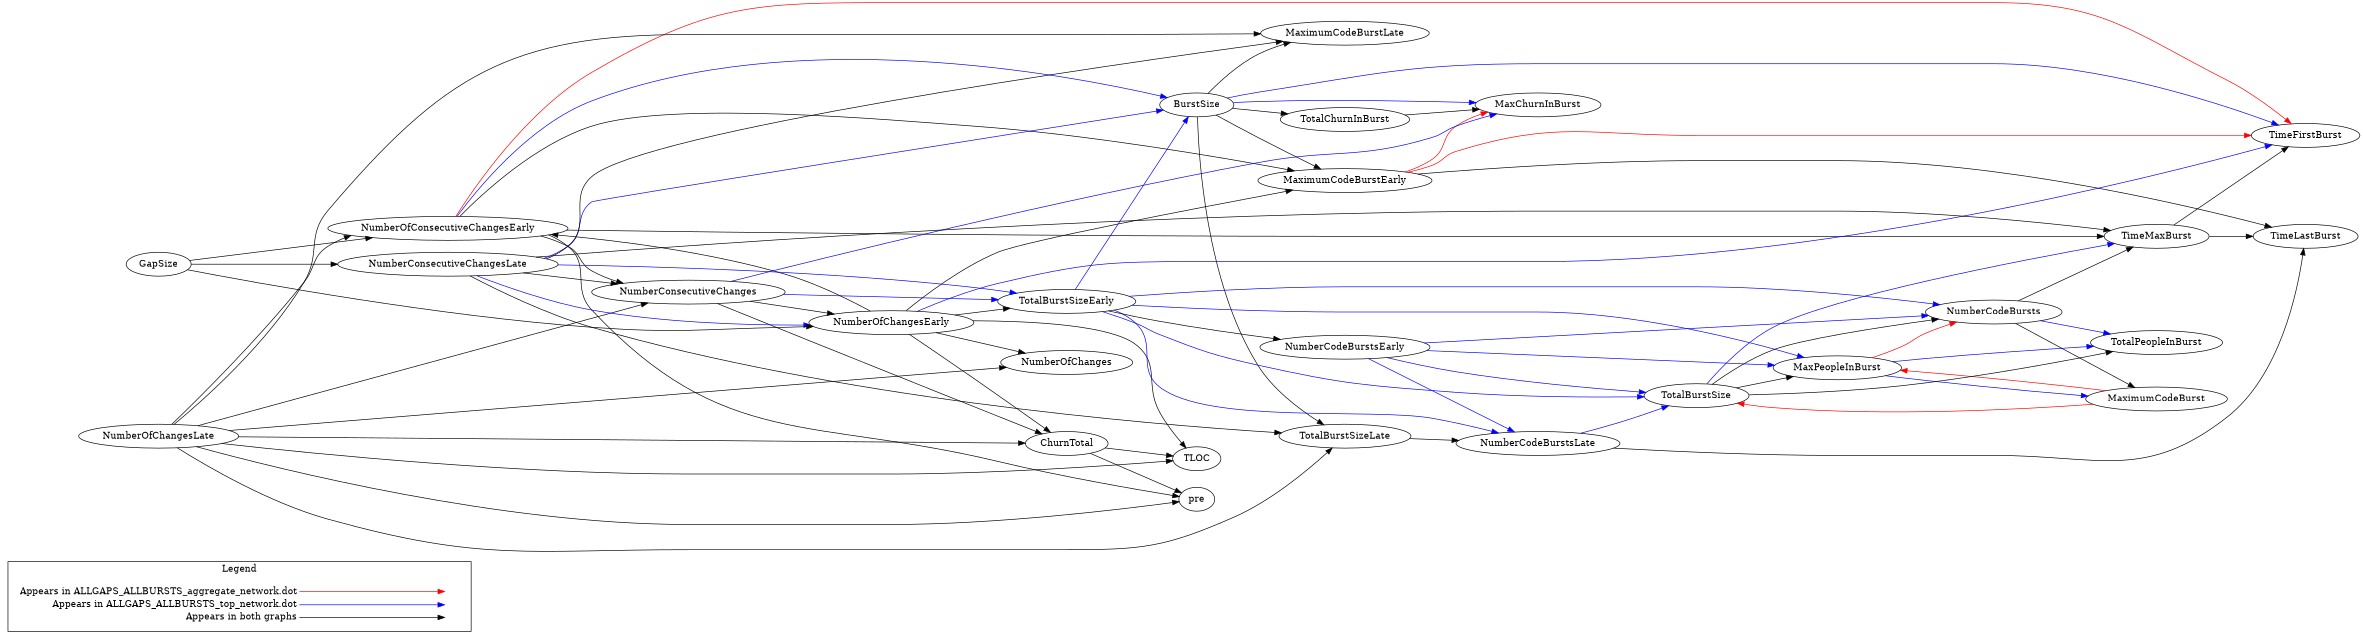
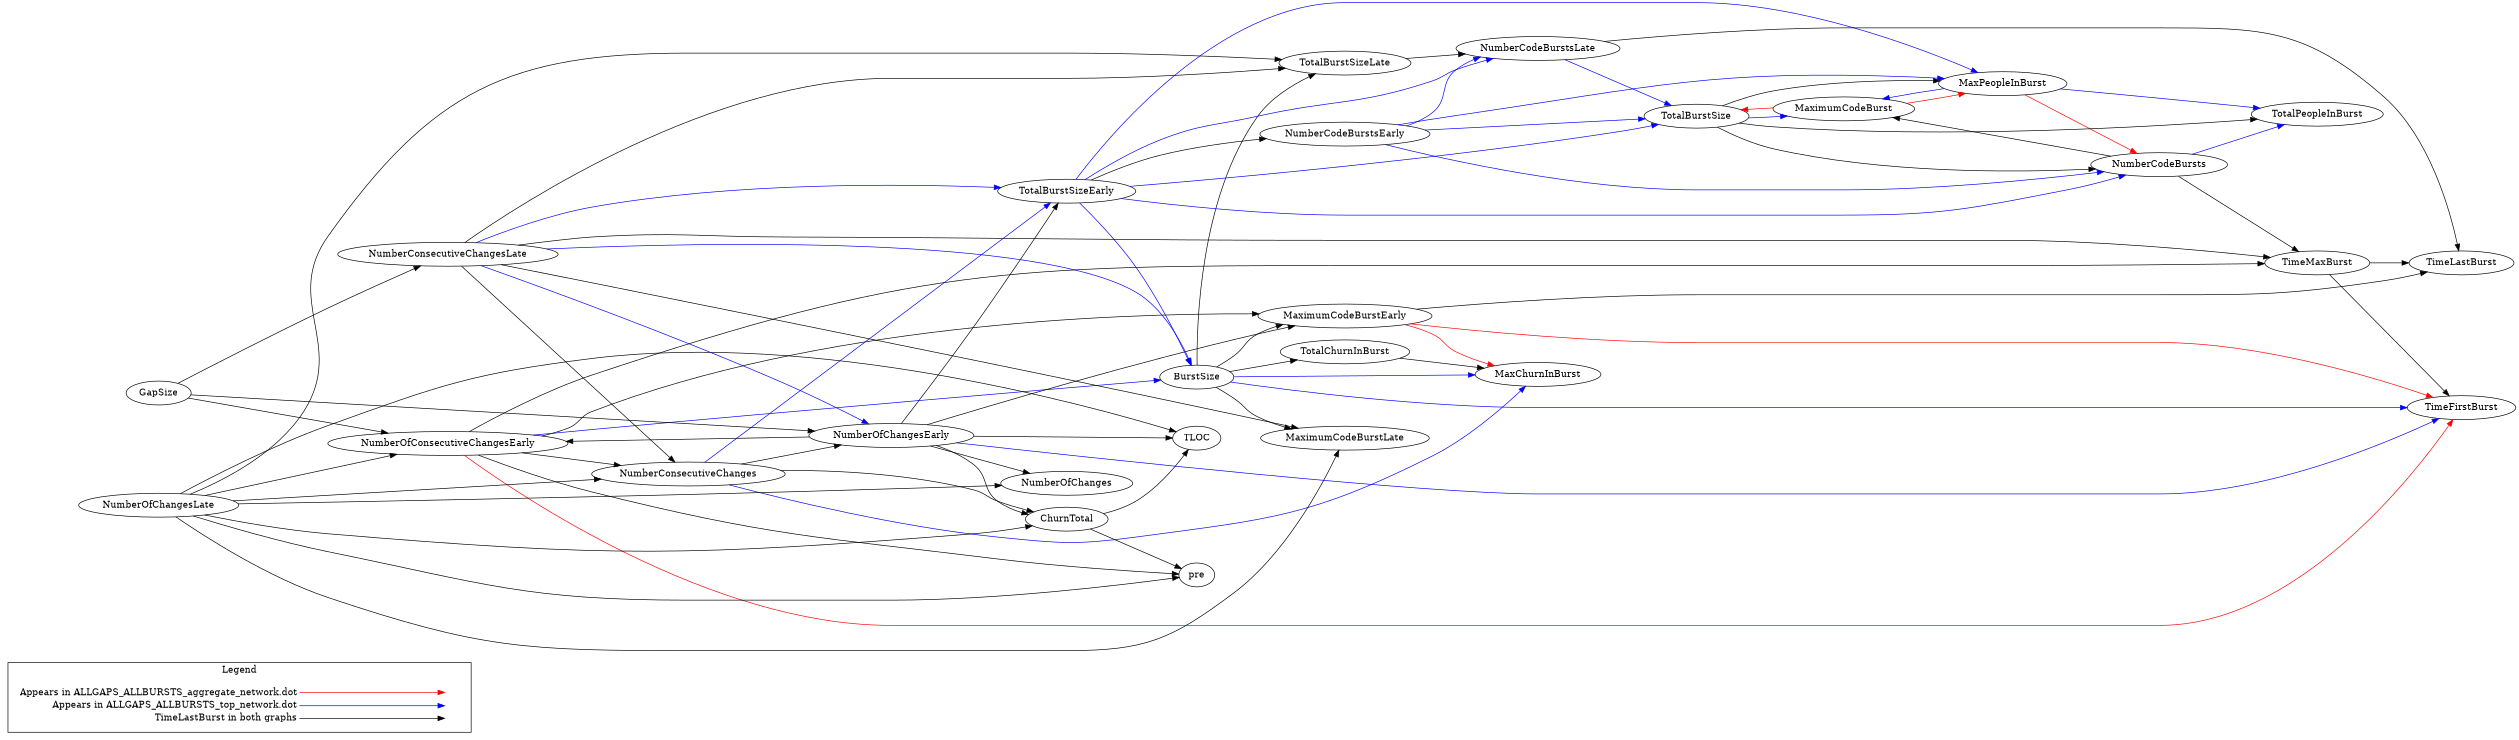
edge "TotalBurstSize" -> "TimeMaxBurst": now "TotalBurstSize" -> "MaximumCodeBurst"
node "Appears in ALLGAPS_ALLBURSTS_aggregate_network.dot": text "Appears in both graphs" -> "TimeLastBurst in both graphs"
